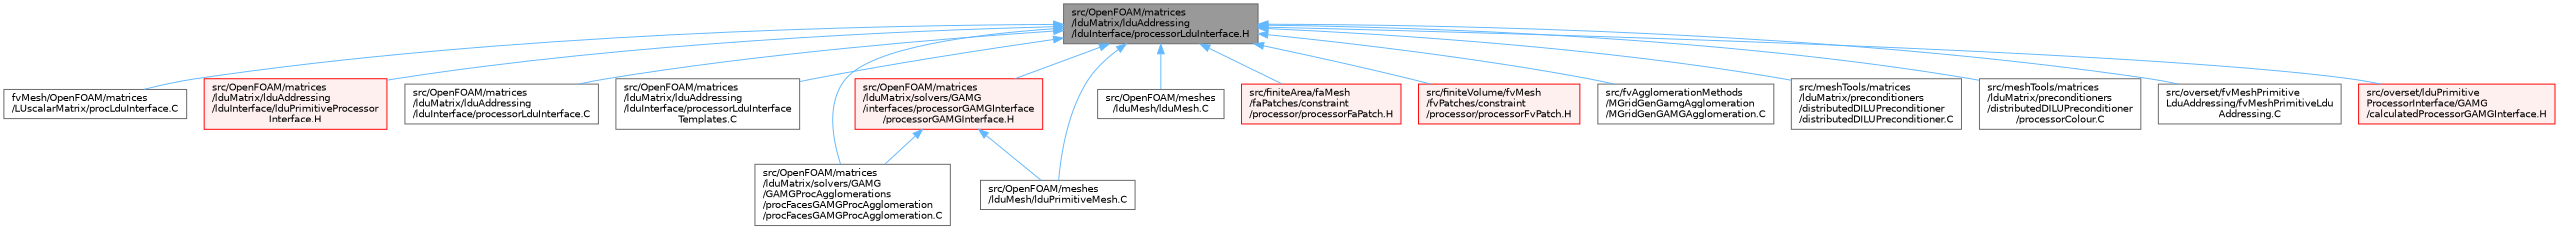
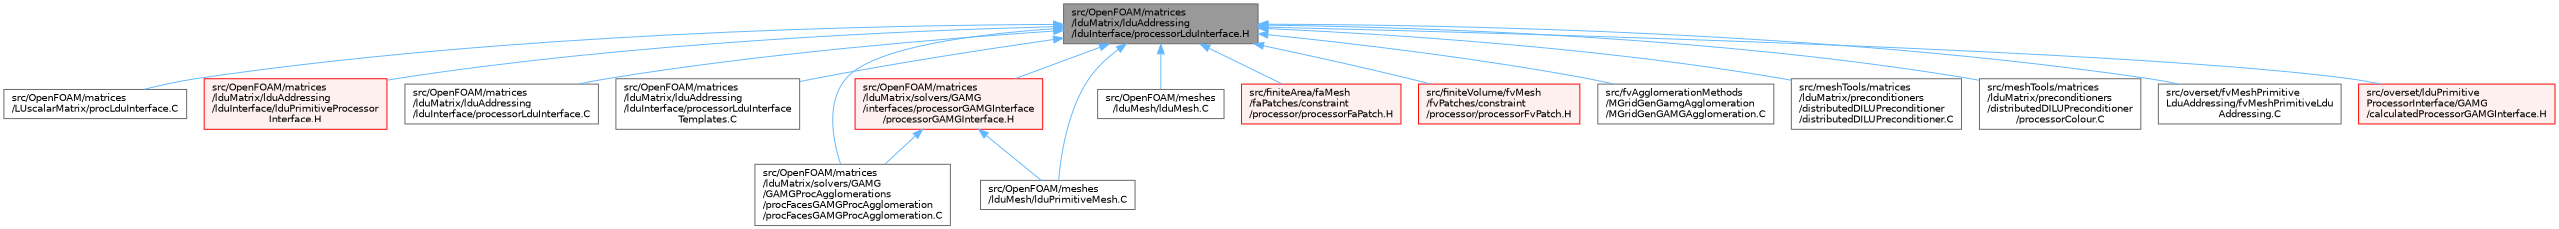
node "fvMesh/OpenFOAM/matrices /LUscalarMatrix/procLduInterface.C": label "fvMesh/OpenFOAM/matrices /LUscalarMatrix/procLduInterface.C" -> "src/OpenFOAM/matrices /LUscalarMatrix/procLduInterface.C"
